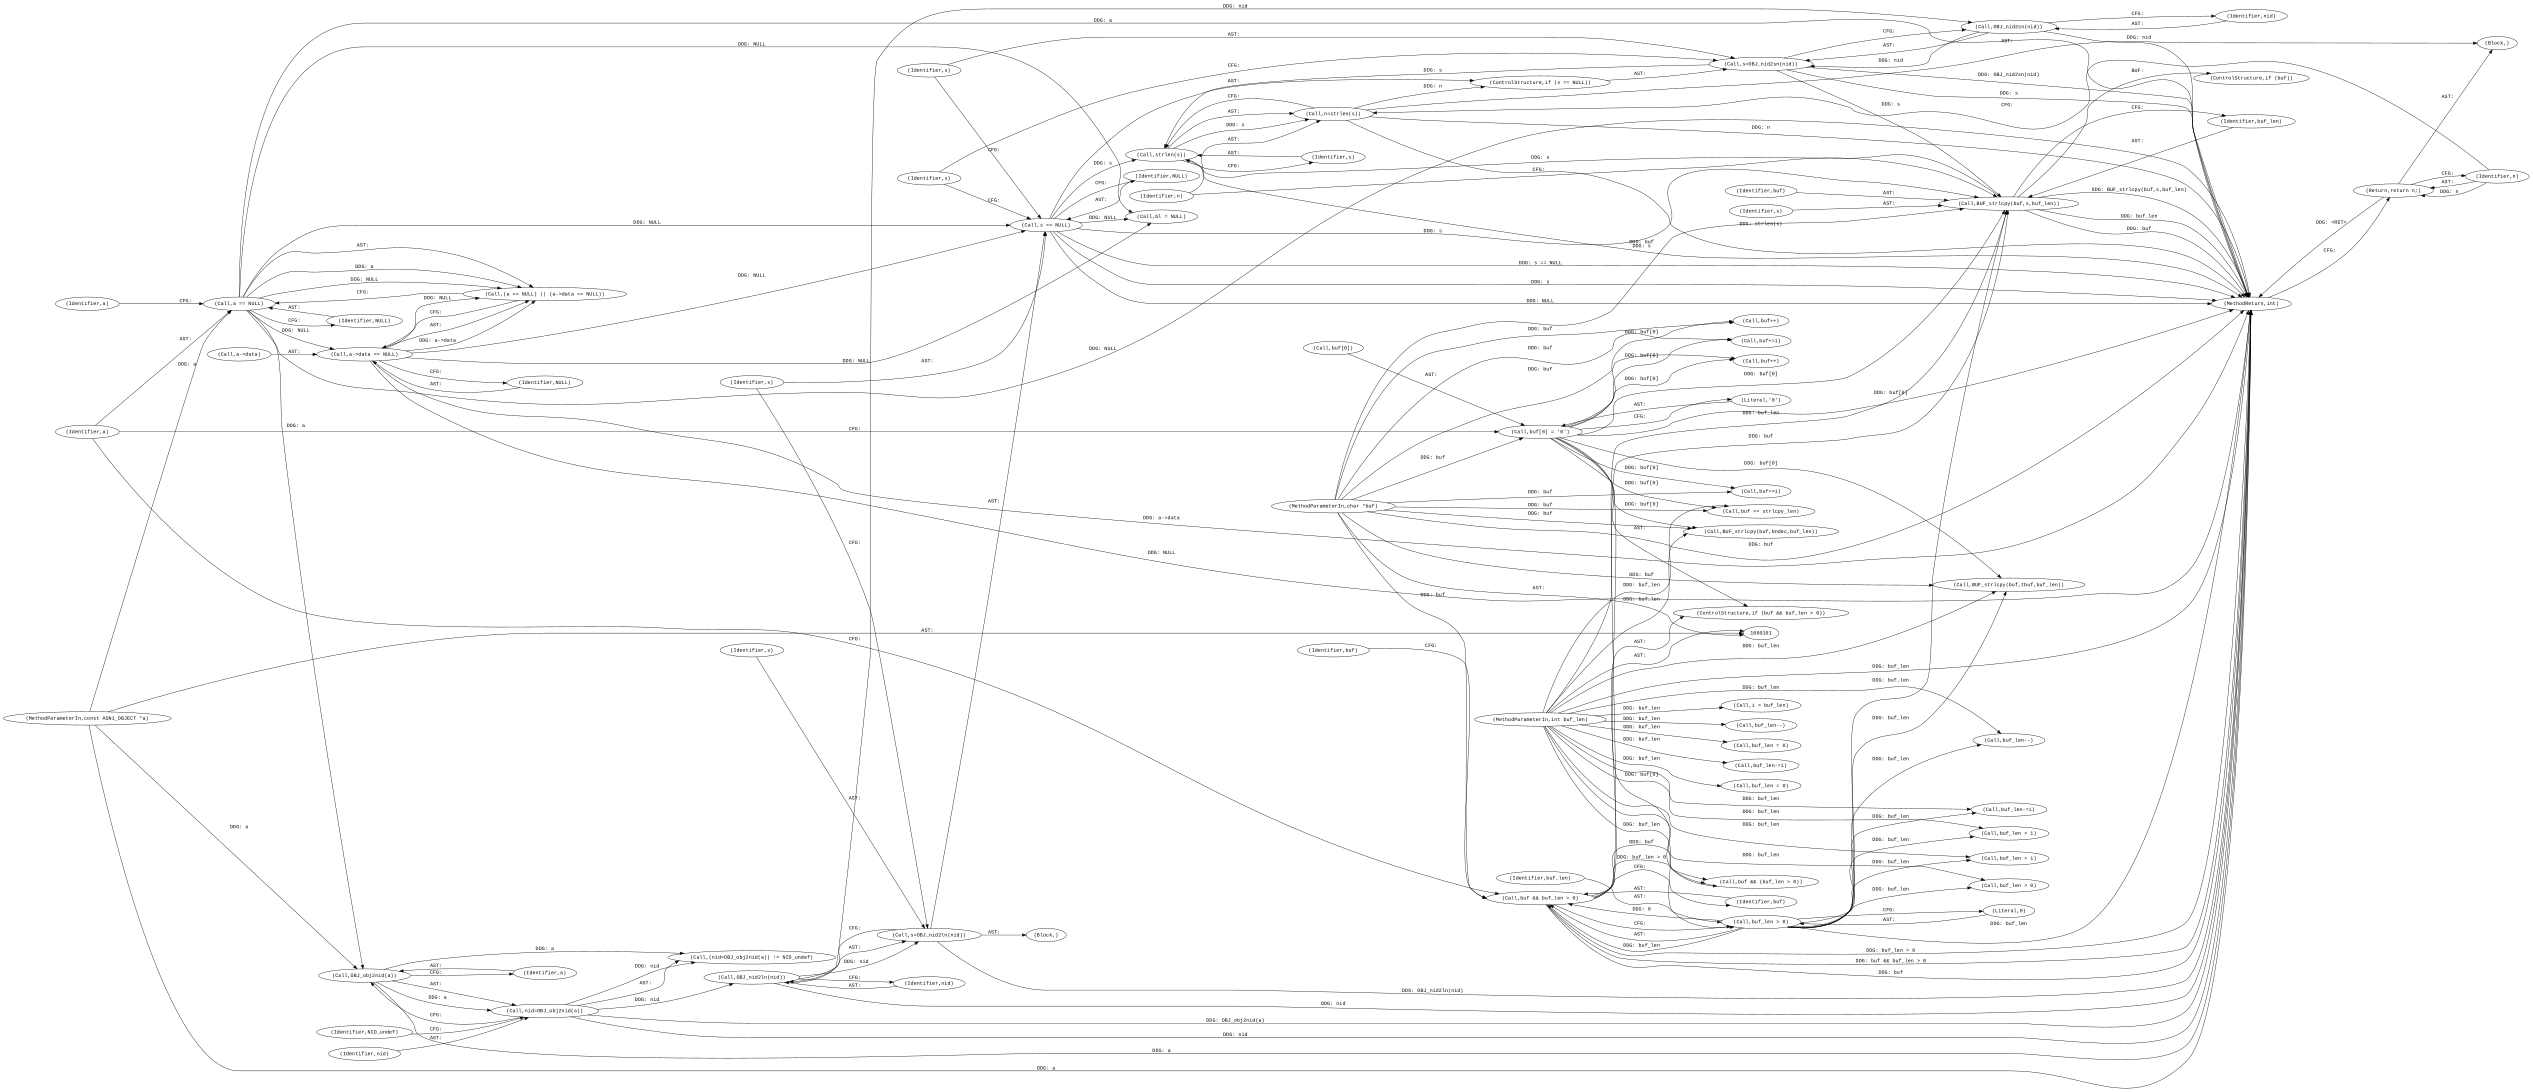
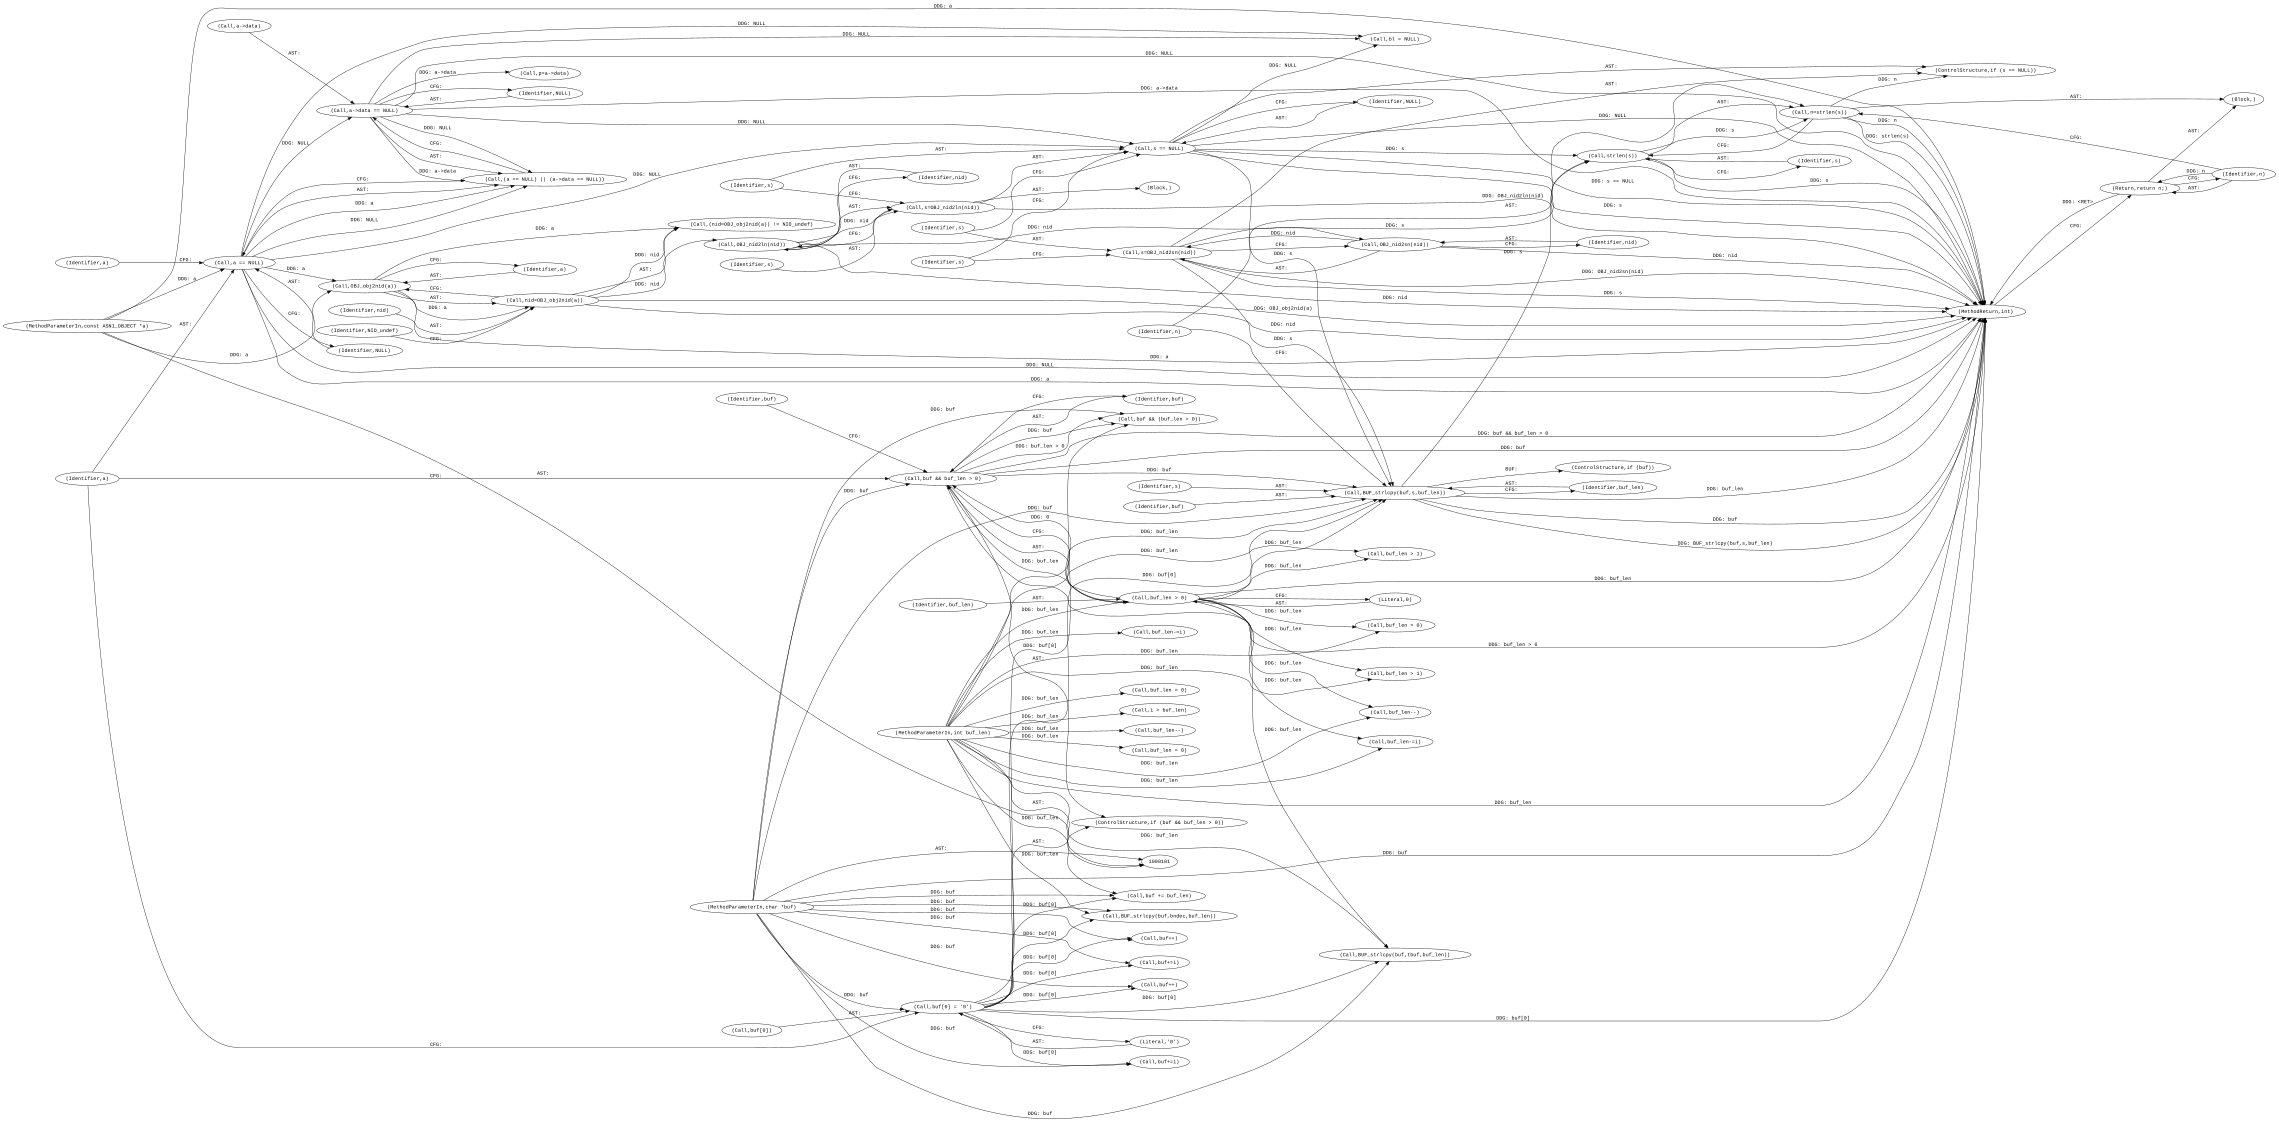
node "(Call,p=a->data)": added
edge "(ControlStructure,if (s == NULL))" -> "(Call,s=OBJ_nid2sn(nid))": reversed
node "(Call,buf += strlcpy_len)": label "(Call,buf += strlcpy_len)" -> "(Call,buf += buf_len)"
edge "(MethodParameterIn,char *buf)" -> "(Call,buf && (buf_len > 0))": added, label "DDG: buf"
